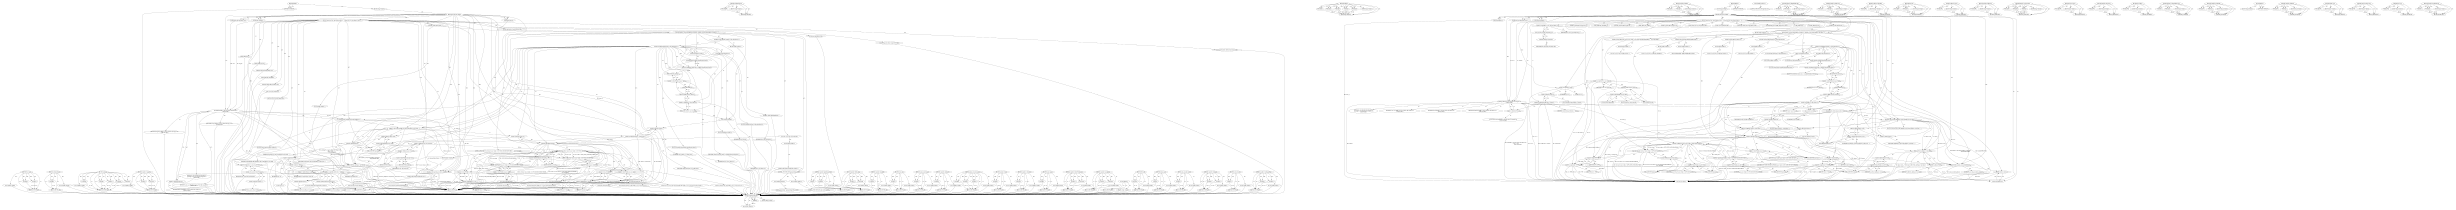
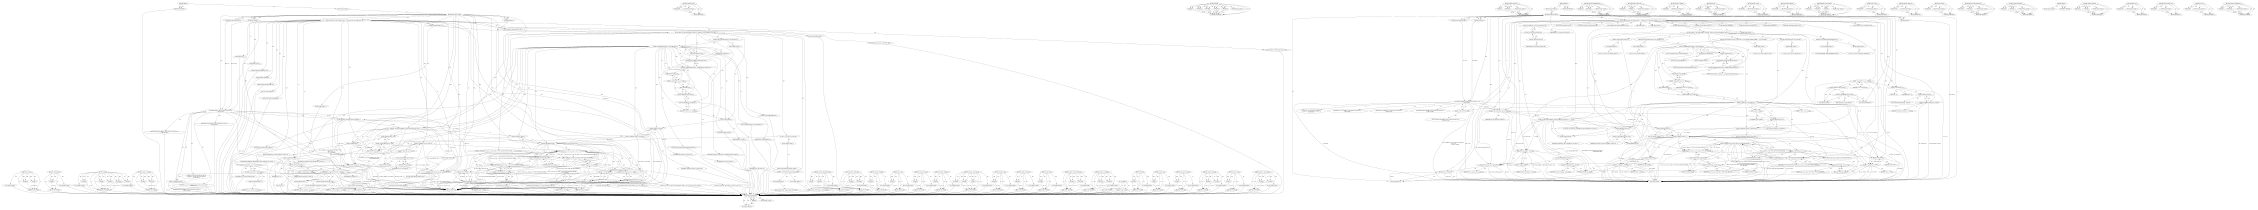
node "(CONTROL_STRUCTURE,IF,if (sk != asoc->base.sk))": added
